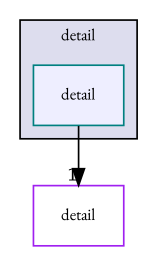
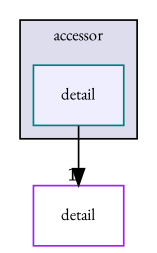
cluster "detail": label "detail" -> "accessor"
